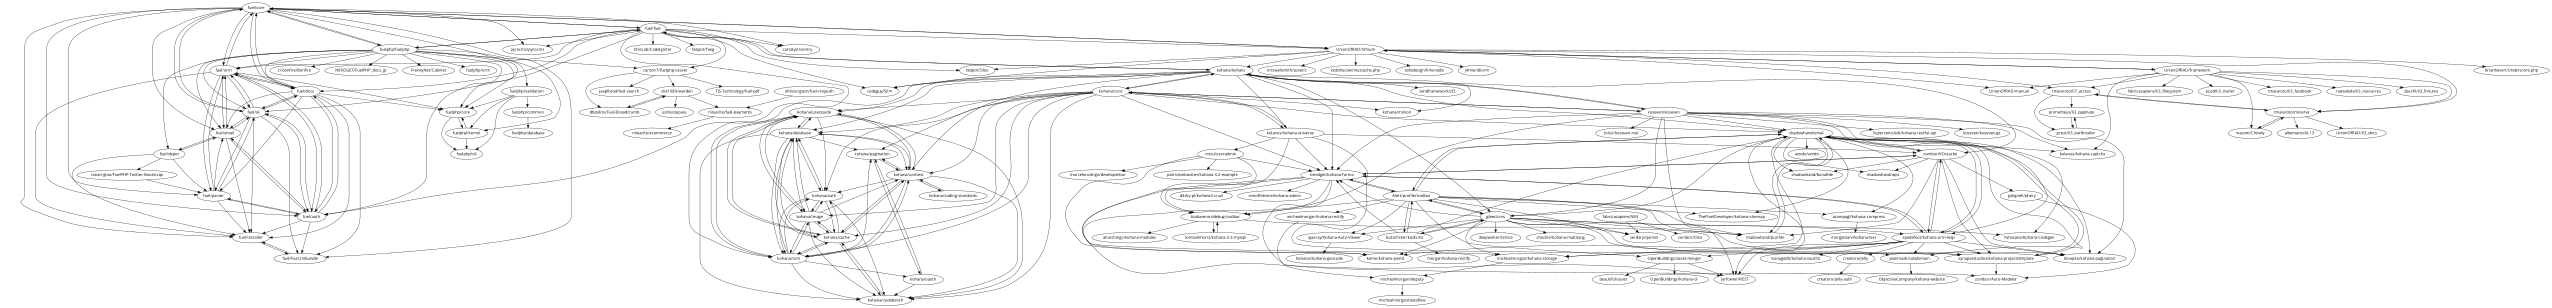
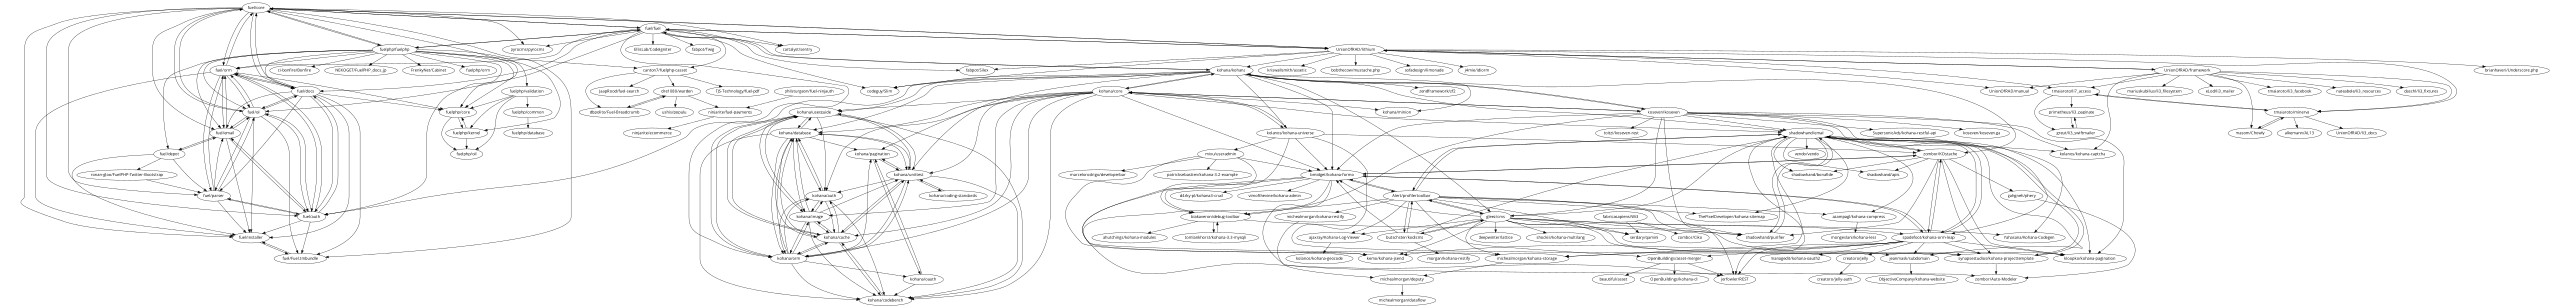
edge "UnionOfRAD/lithium" -> "fuel/fuel": added
node "fabricasapiens/li3_filesystem": label "fabricasapiens/li3_filesystem" -> "mariuskubilius/li3_filesystem"
node "ajaxray/Kohana-Auto-Viewer": label "ajaxray/Kohana-Auto-Viewer" -> "ajaxray/Kohana-Log-Viewer"
